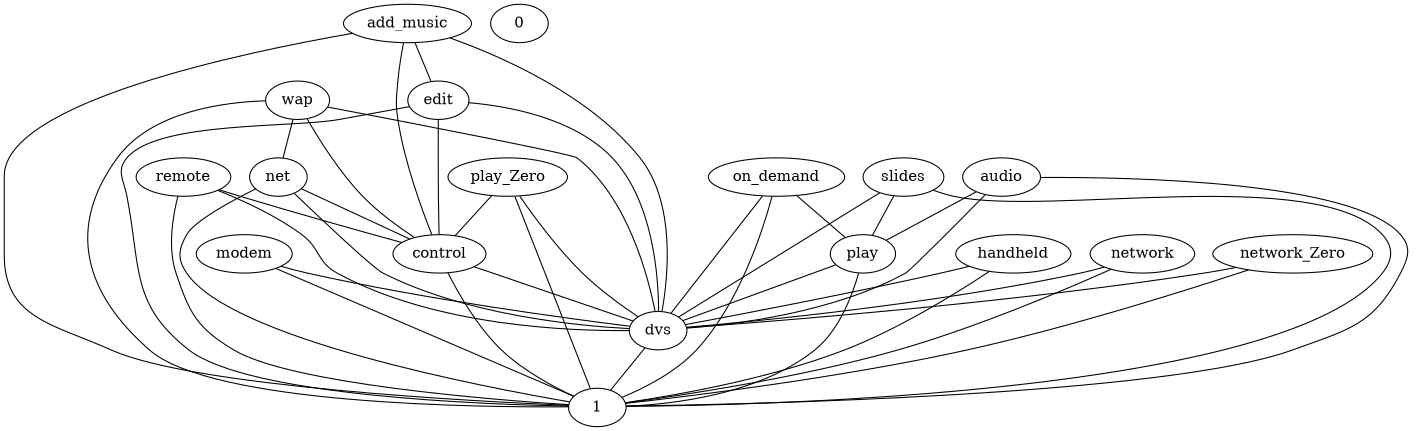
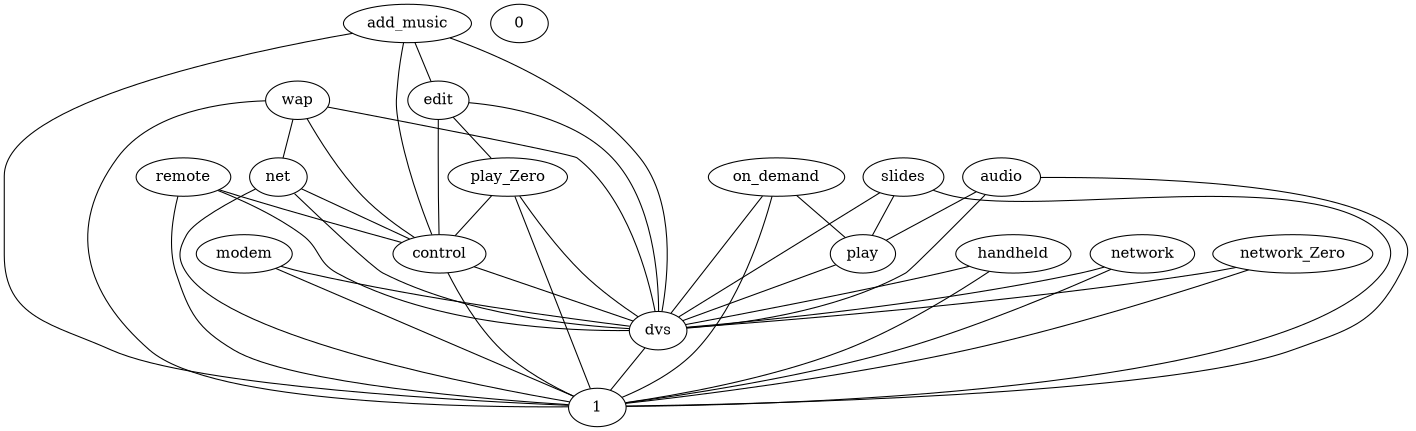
edge "edit" -- "1": now "edit" -- "play_Zero"
edge "play" -- "1": removed
